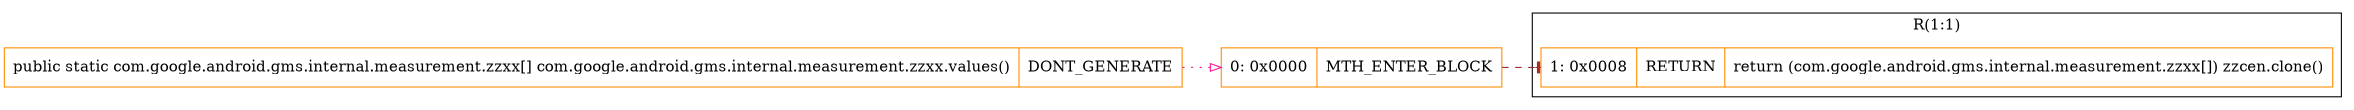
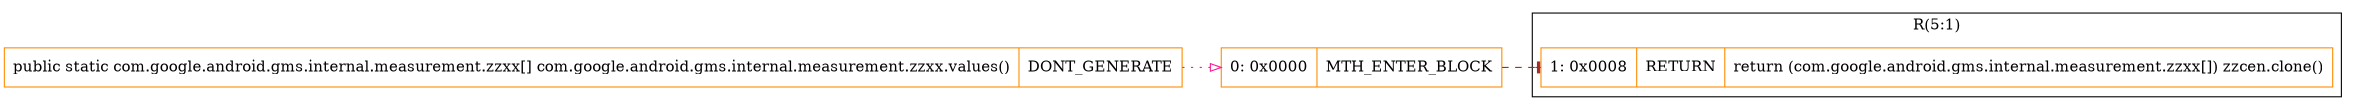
cluster "R(1:1)": label "R(1:1)" -> "R(5:1)"
